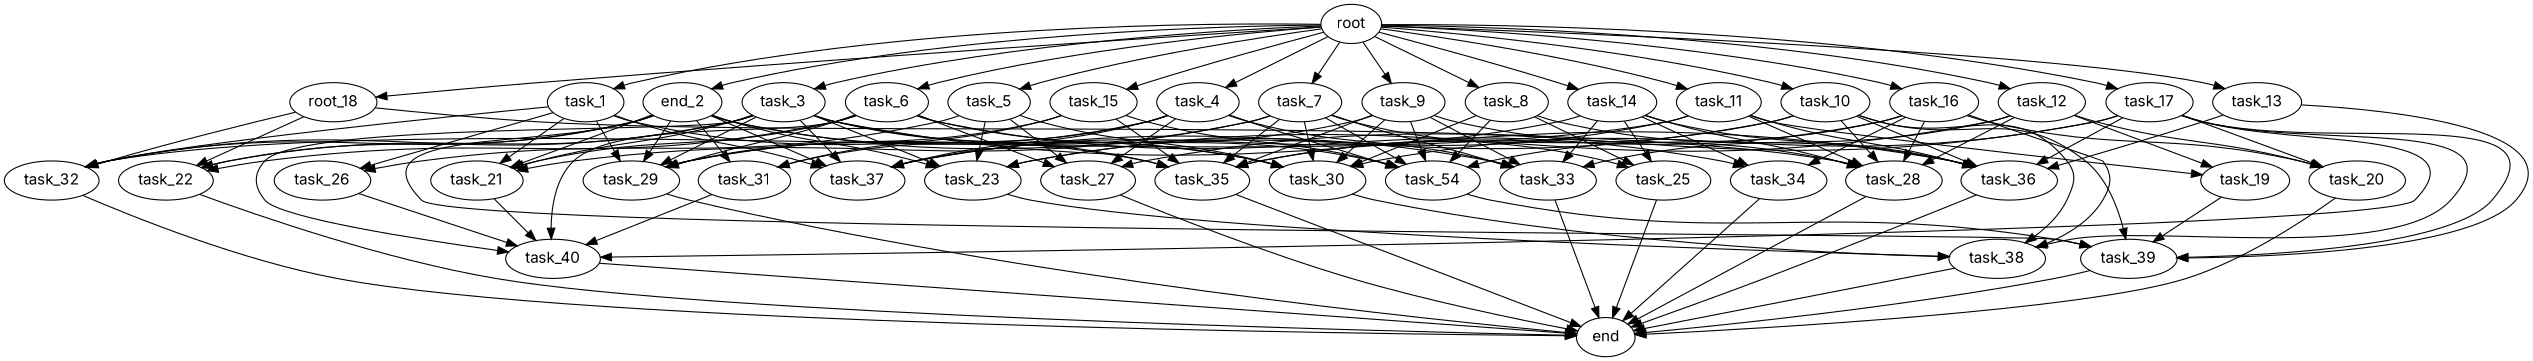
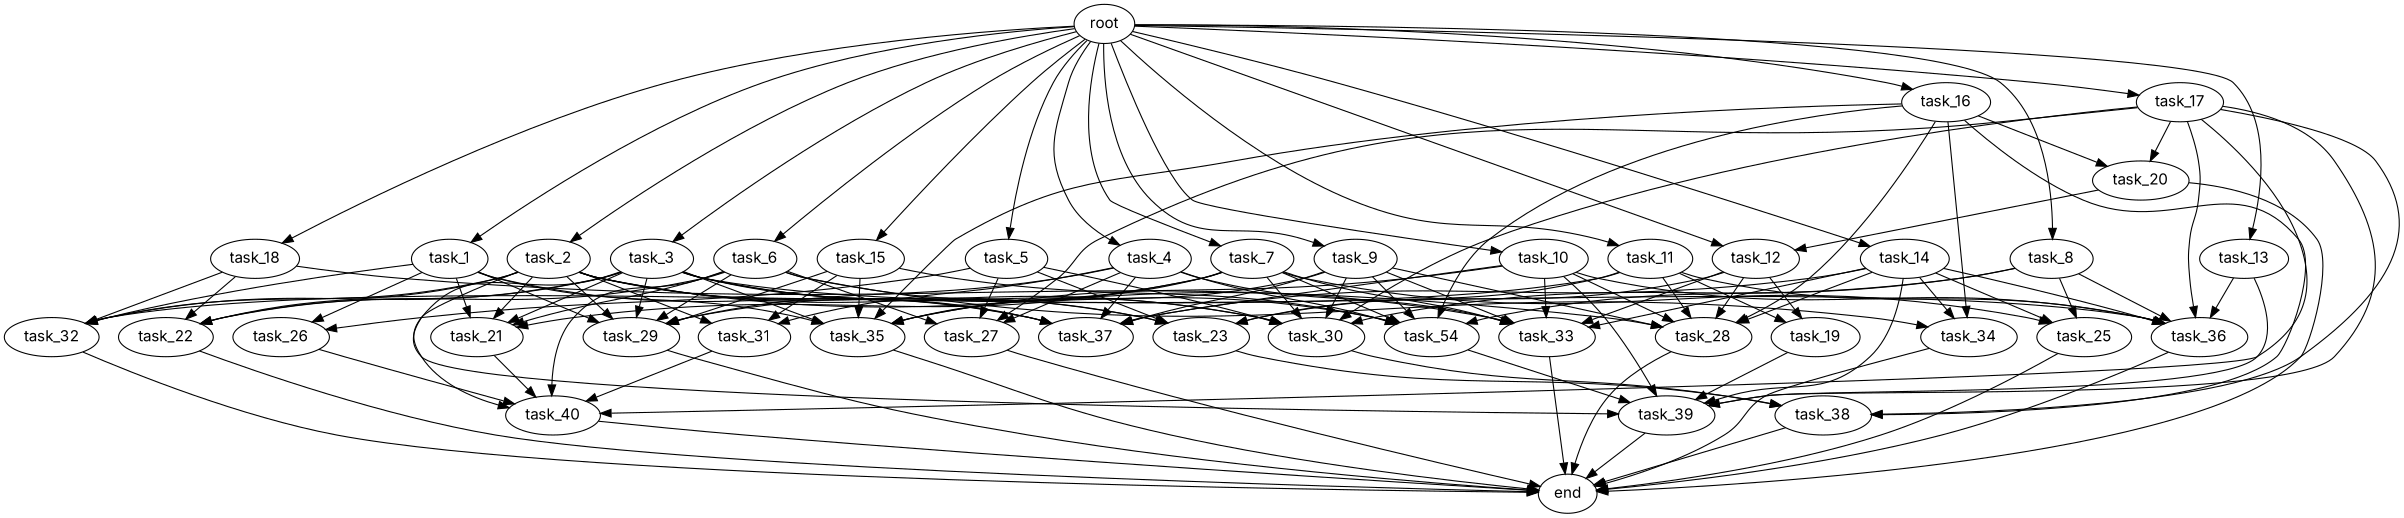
node "root_18": label "root_18" -> "task_18"
node "end_2": label "end_2" -> "task_2"
edge "task_12" -> "task_20": reversed
edge "task_10" -> "task_38": now "task_10" -> "task_33"
edge "task_14" -> "task_39": added
